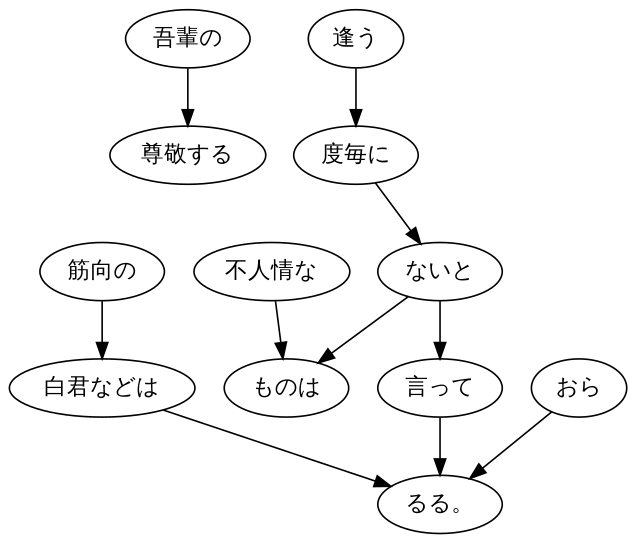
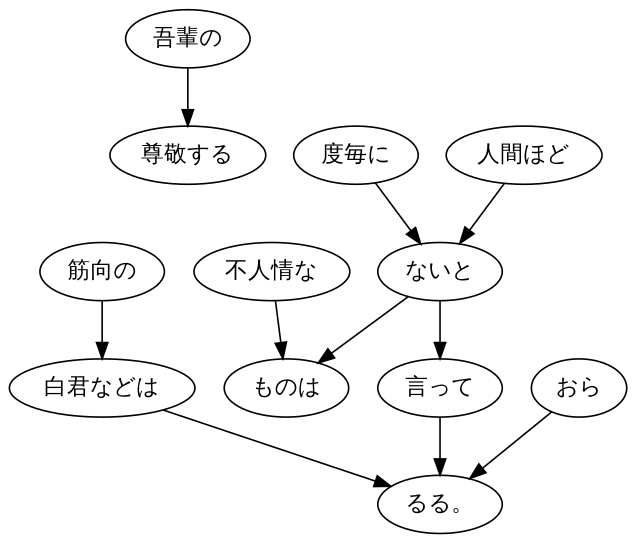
node "逢う": removed
node "人間ほど": added
